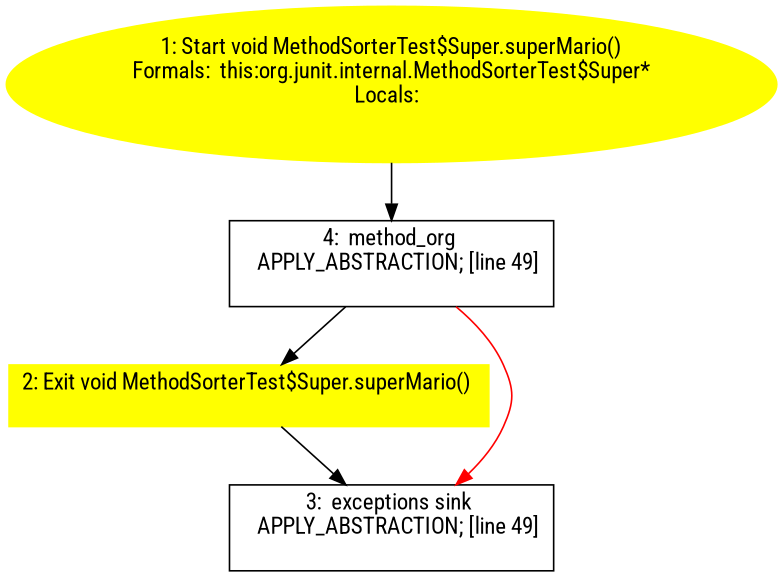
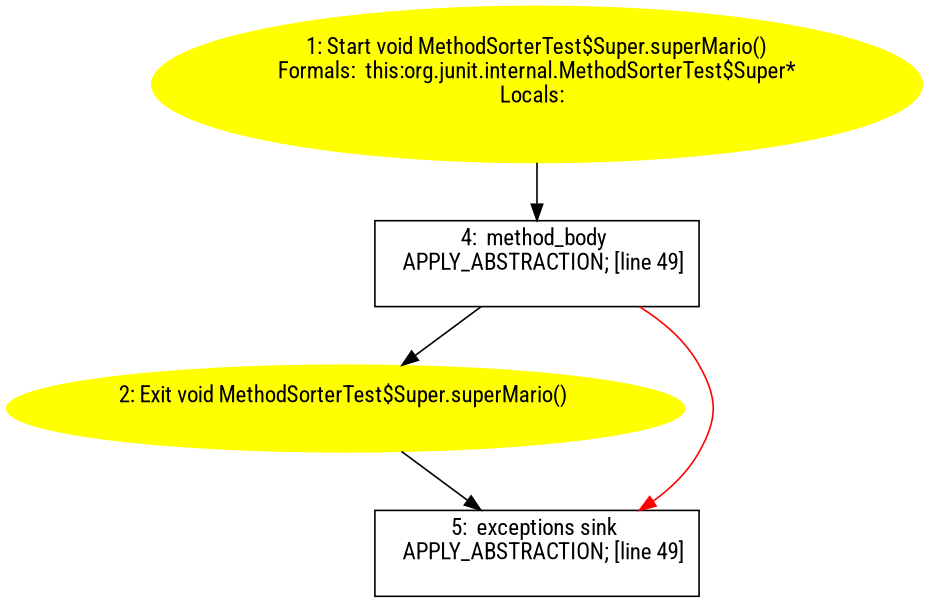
node "4:  method_org APPLY_ABSTRACTION; [line 49]": label "4:  method_org APPLY_ABSTRACTION; [line 49]" -> "4:  method_body APPLY_ABSTRACTION; [line 49]"
node "2: Exit void MethodSorterTest$Super.superMario()": shape box -> ellipse
node "3:  exceptions sink APPLY_ABSTRACTION; [line 49]": label "3:  exceptions sink APPLY_ABSTRACTION; [line 49]" -> "5:  exceptions sink APPLY_ABSTRACTION; [line 49]"
